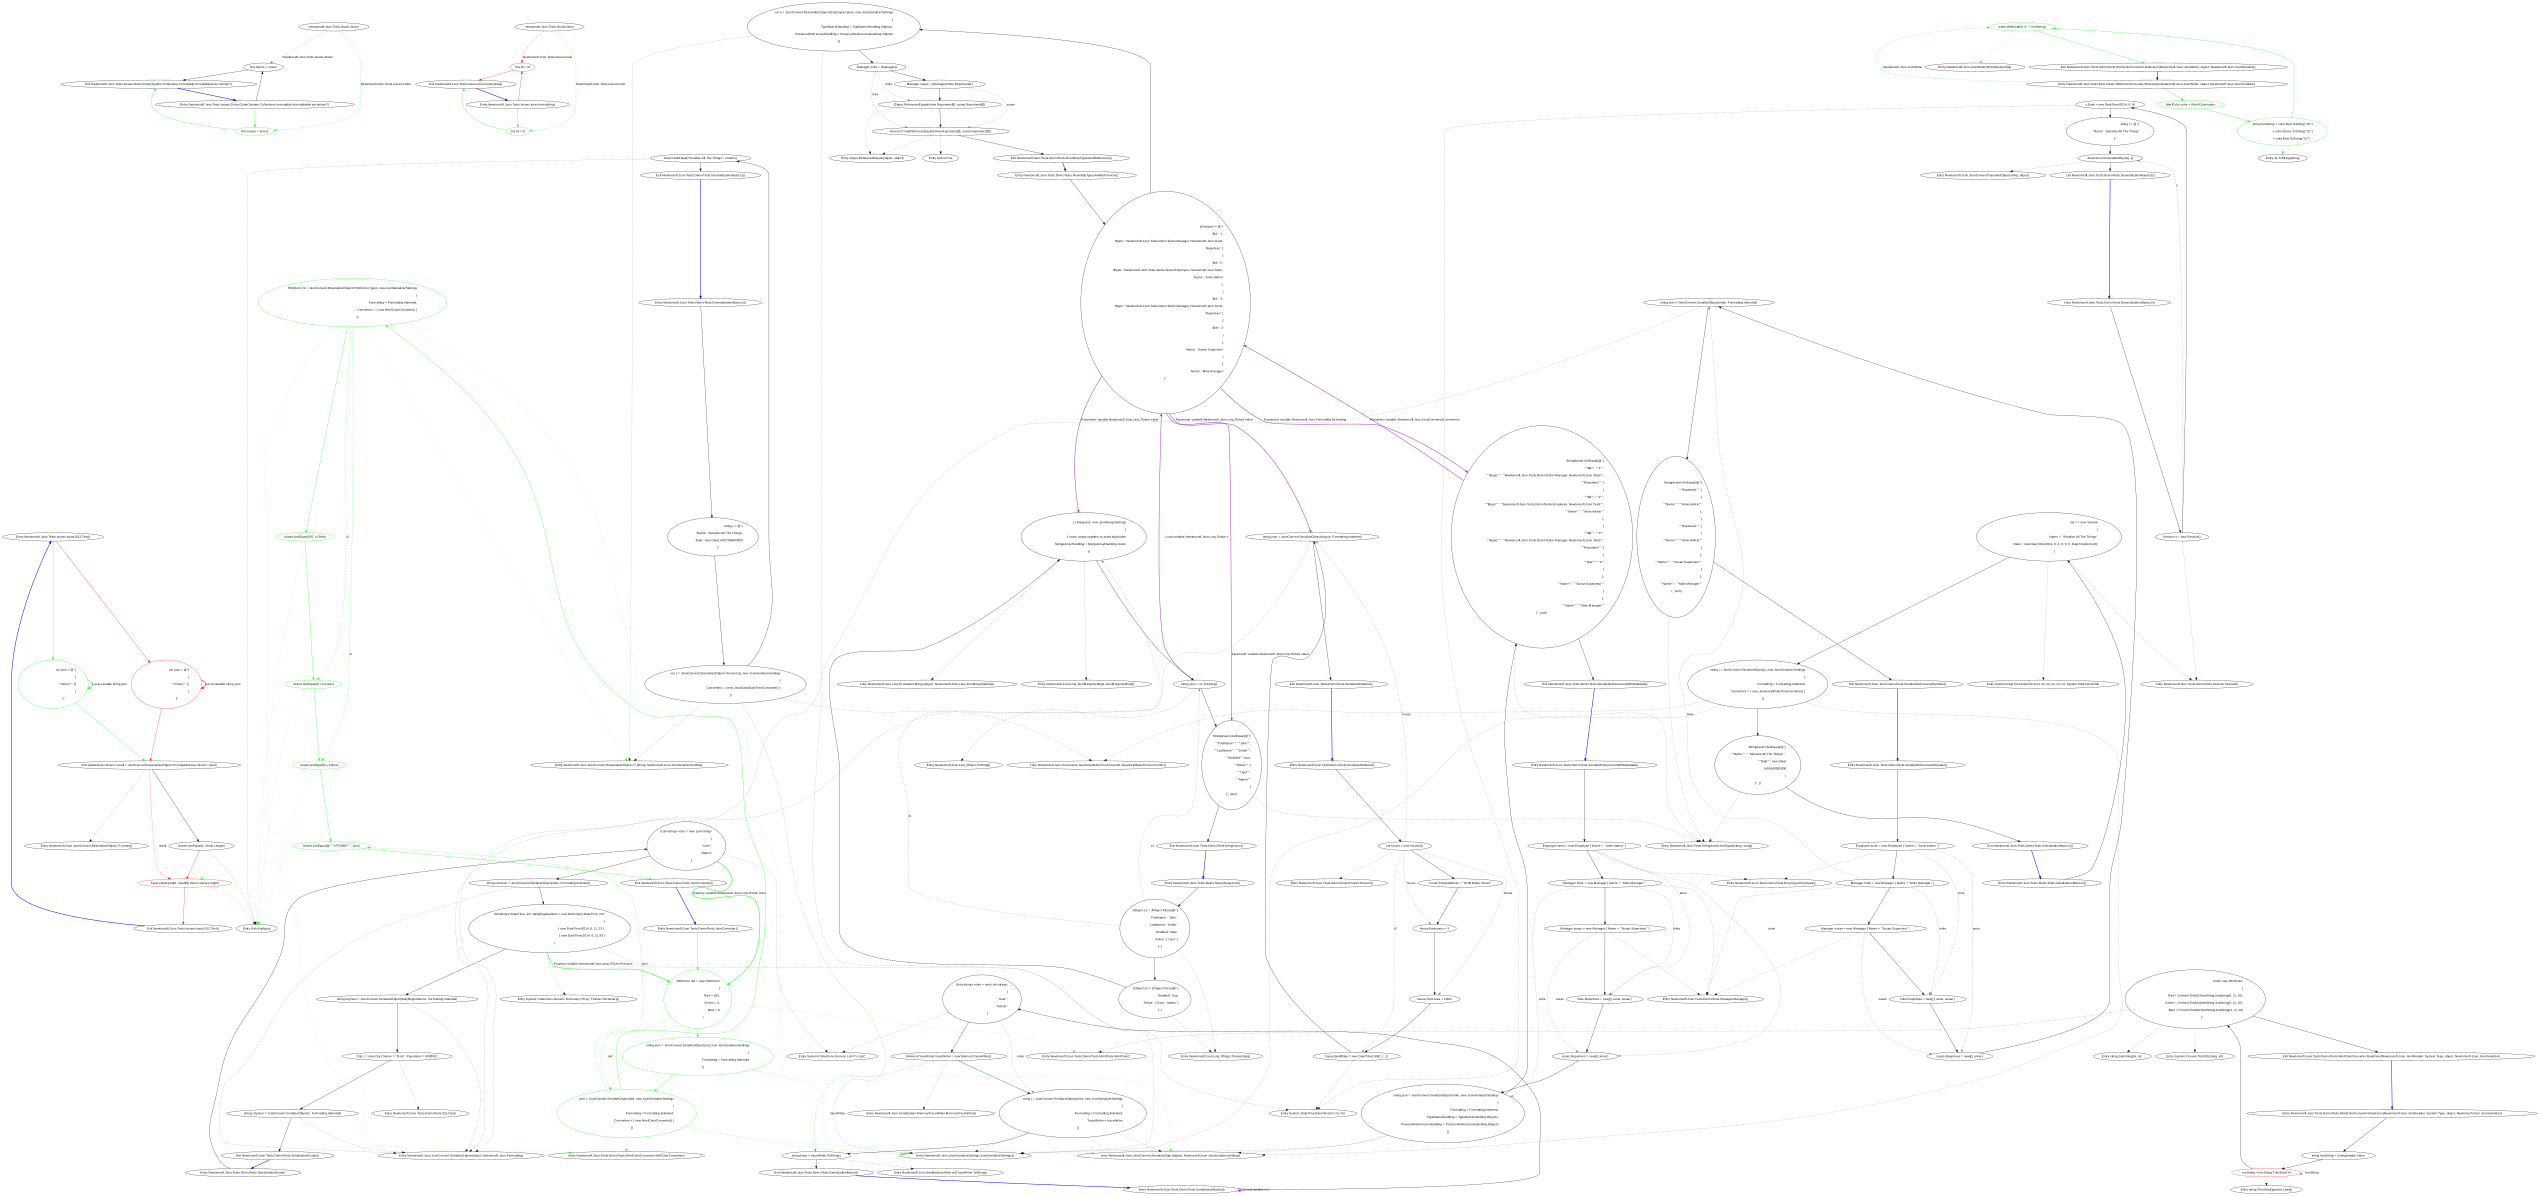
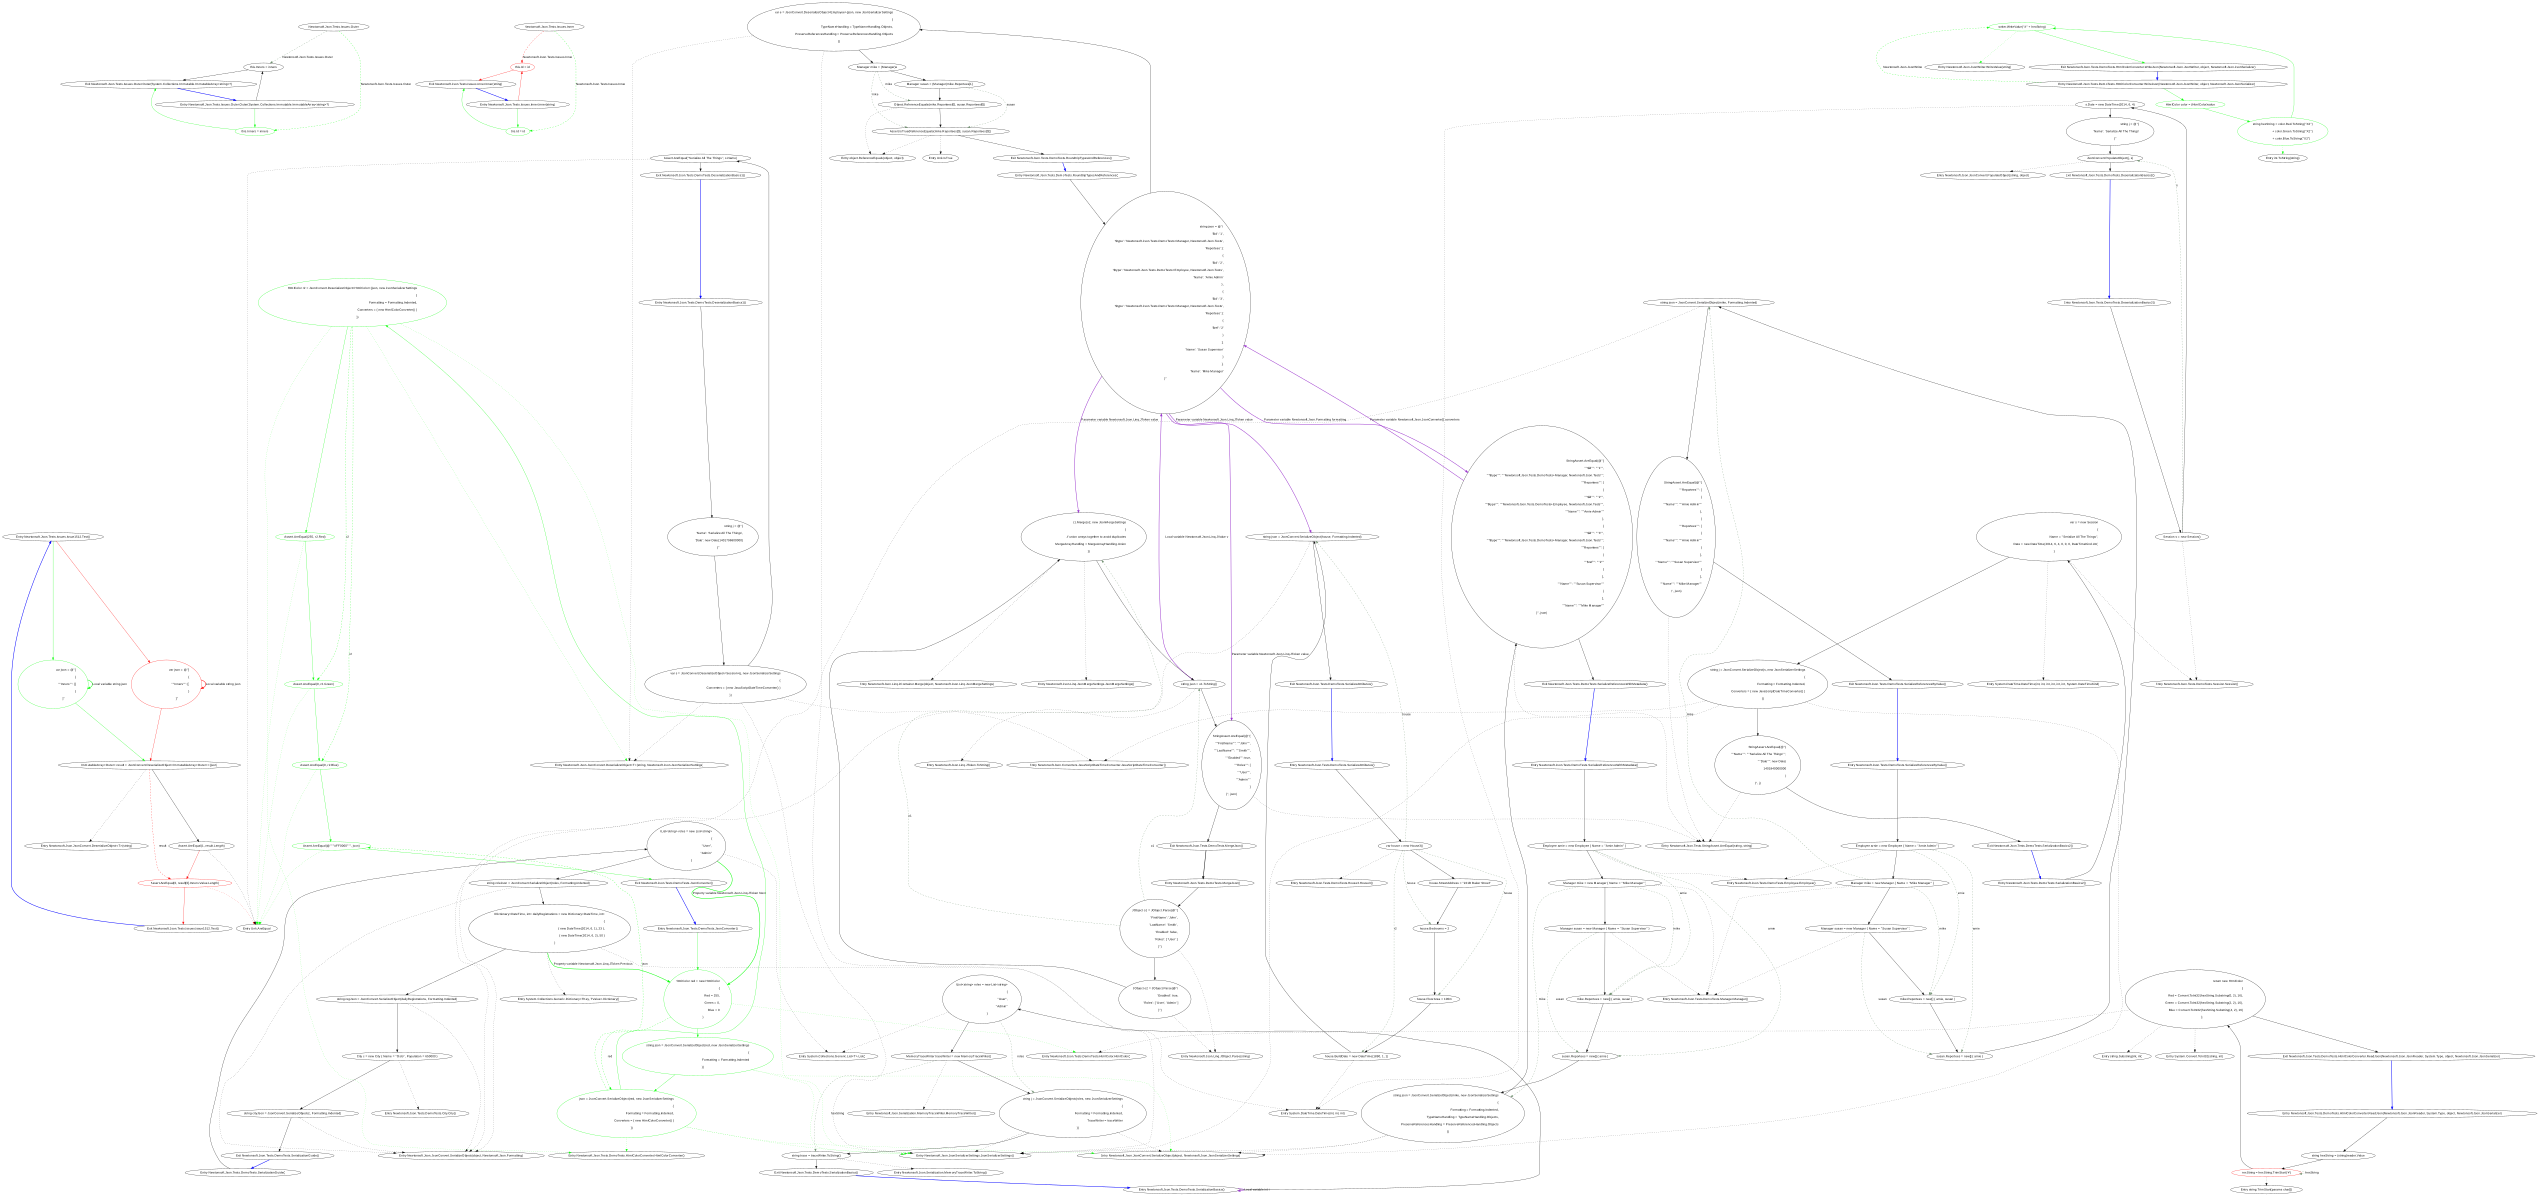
edge "Exit Newtonsoft.Json.Tests.DemoTests.MergeJson()" -> "Entry Newtonsoft.Json.Tests.DemoTests.MergeJson()": color blue -> black
edge "Assert.AreEqual(@''''''#FF0000'''''', json)" -> "Assert.AreEqual(0, result[0].Inners.Value.Length)": now "Assert.AreEqual(@''''''#FF0000'''''', json)" -> "Entry Unk.AreEqual"
edge "MemoryTraceWriter traceWriter = new MemoryTraceWriter()" -> "string trace = traceWriter.ToString()": label "traceWriter" -> "hexString"
